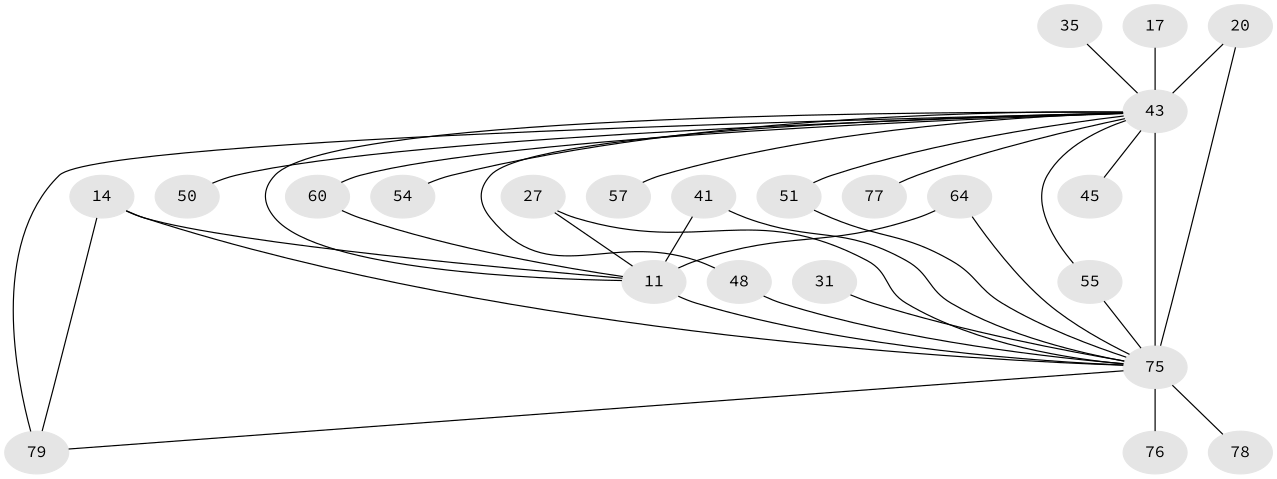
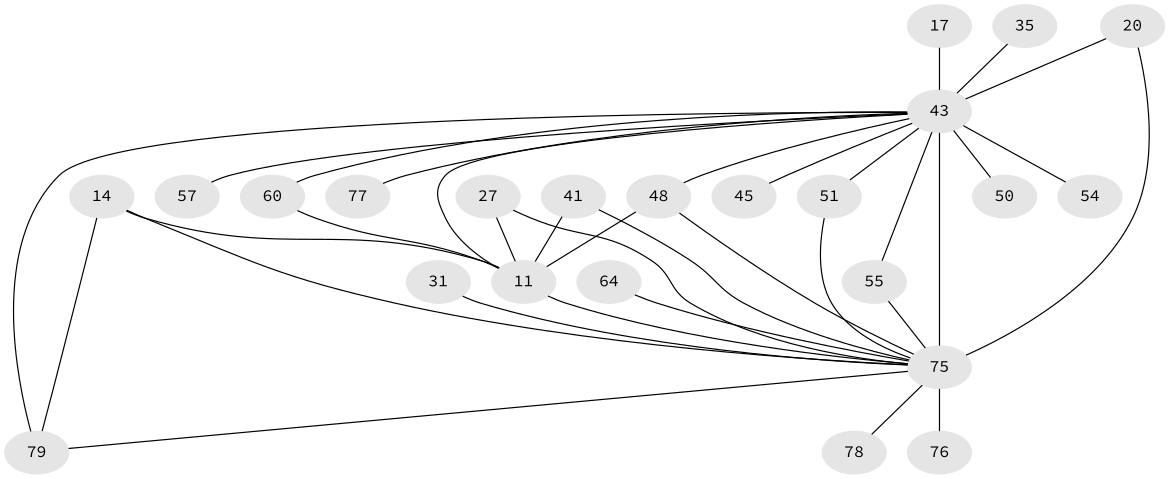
edge "64" -- "11": now "48" -- "11"
